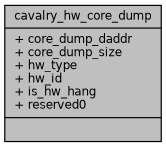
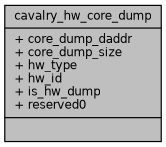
node "cavalry_hw_core_dump": text "+ is_hw_hang" -> "+ is_hw_dump"
